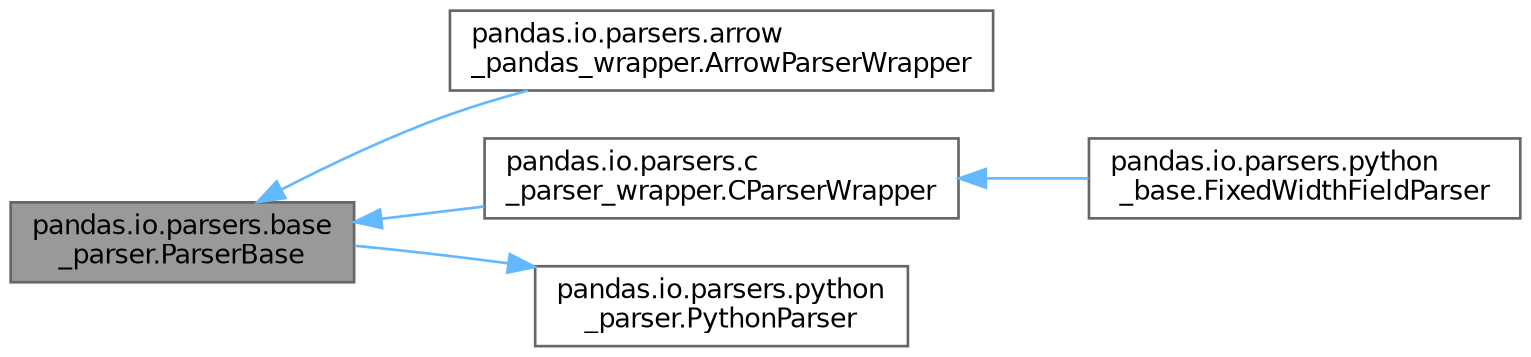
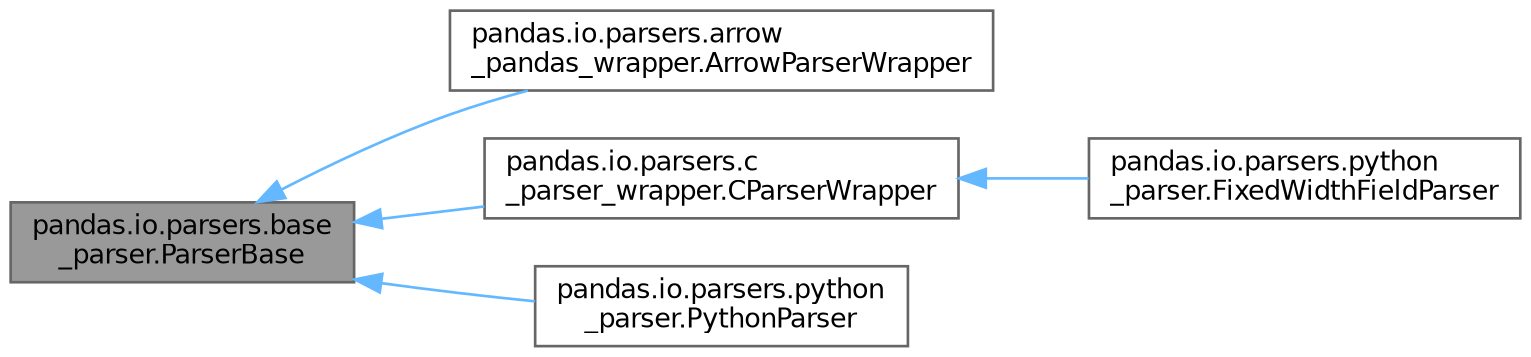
node "pandas.io.parsers.python _base.FixedWidthFieldParser": label "pandas.io.parsers.python _base.FixedWidthFieldParser" -> "pandas.io.parsers.python _parser.FixedWidthFieldParser"
edge "pandas.io.parsers.base _parser.ParserBase" -> "pandas.io.parsers.python _parser.PythonParser": reversed
